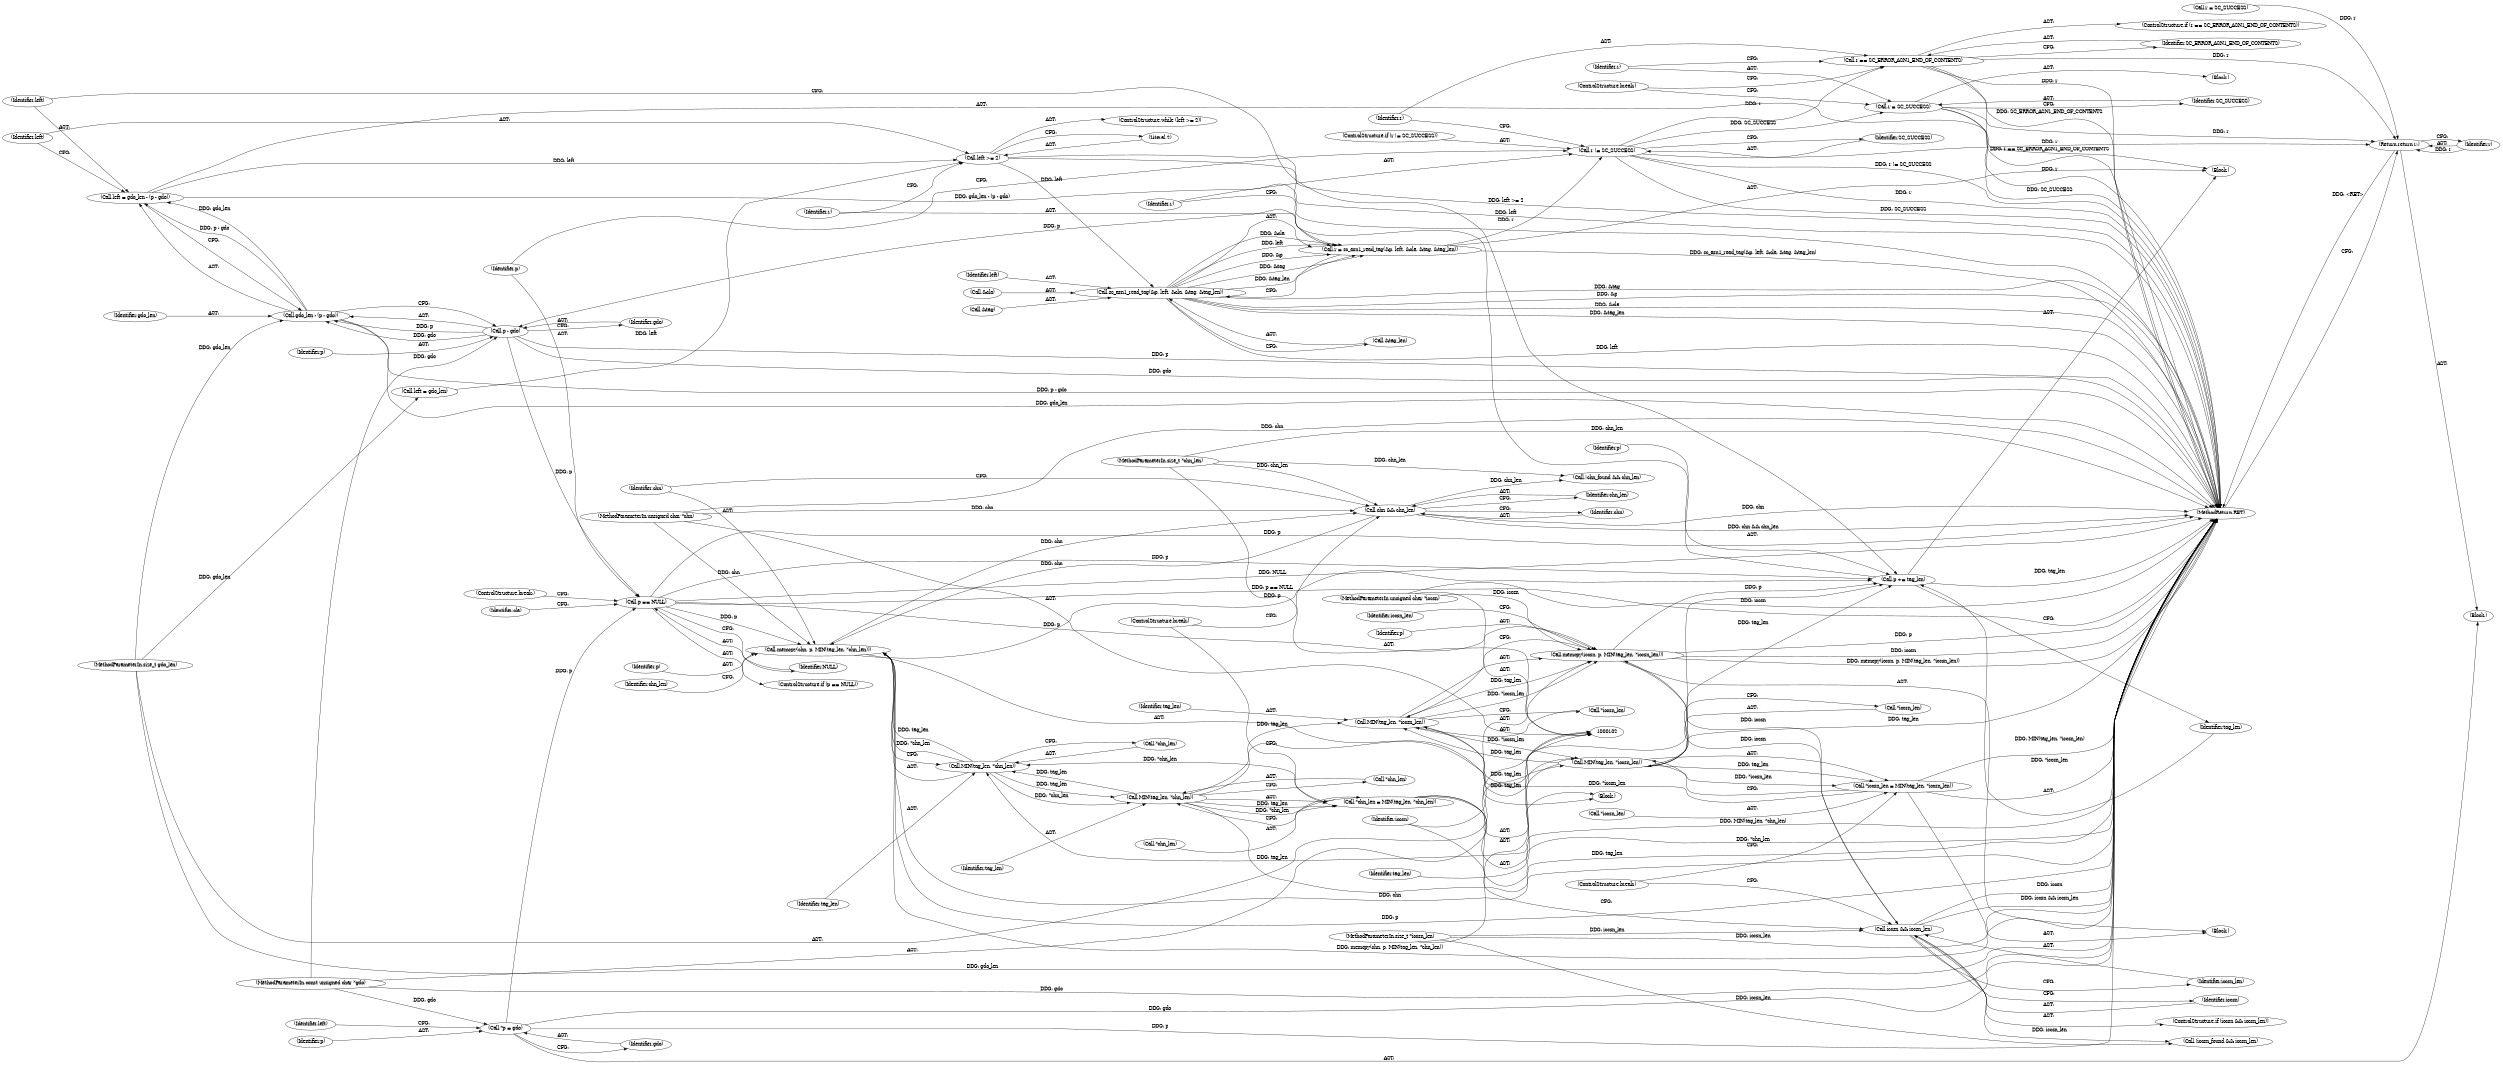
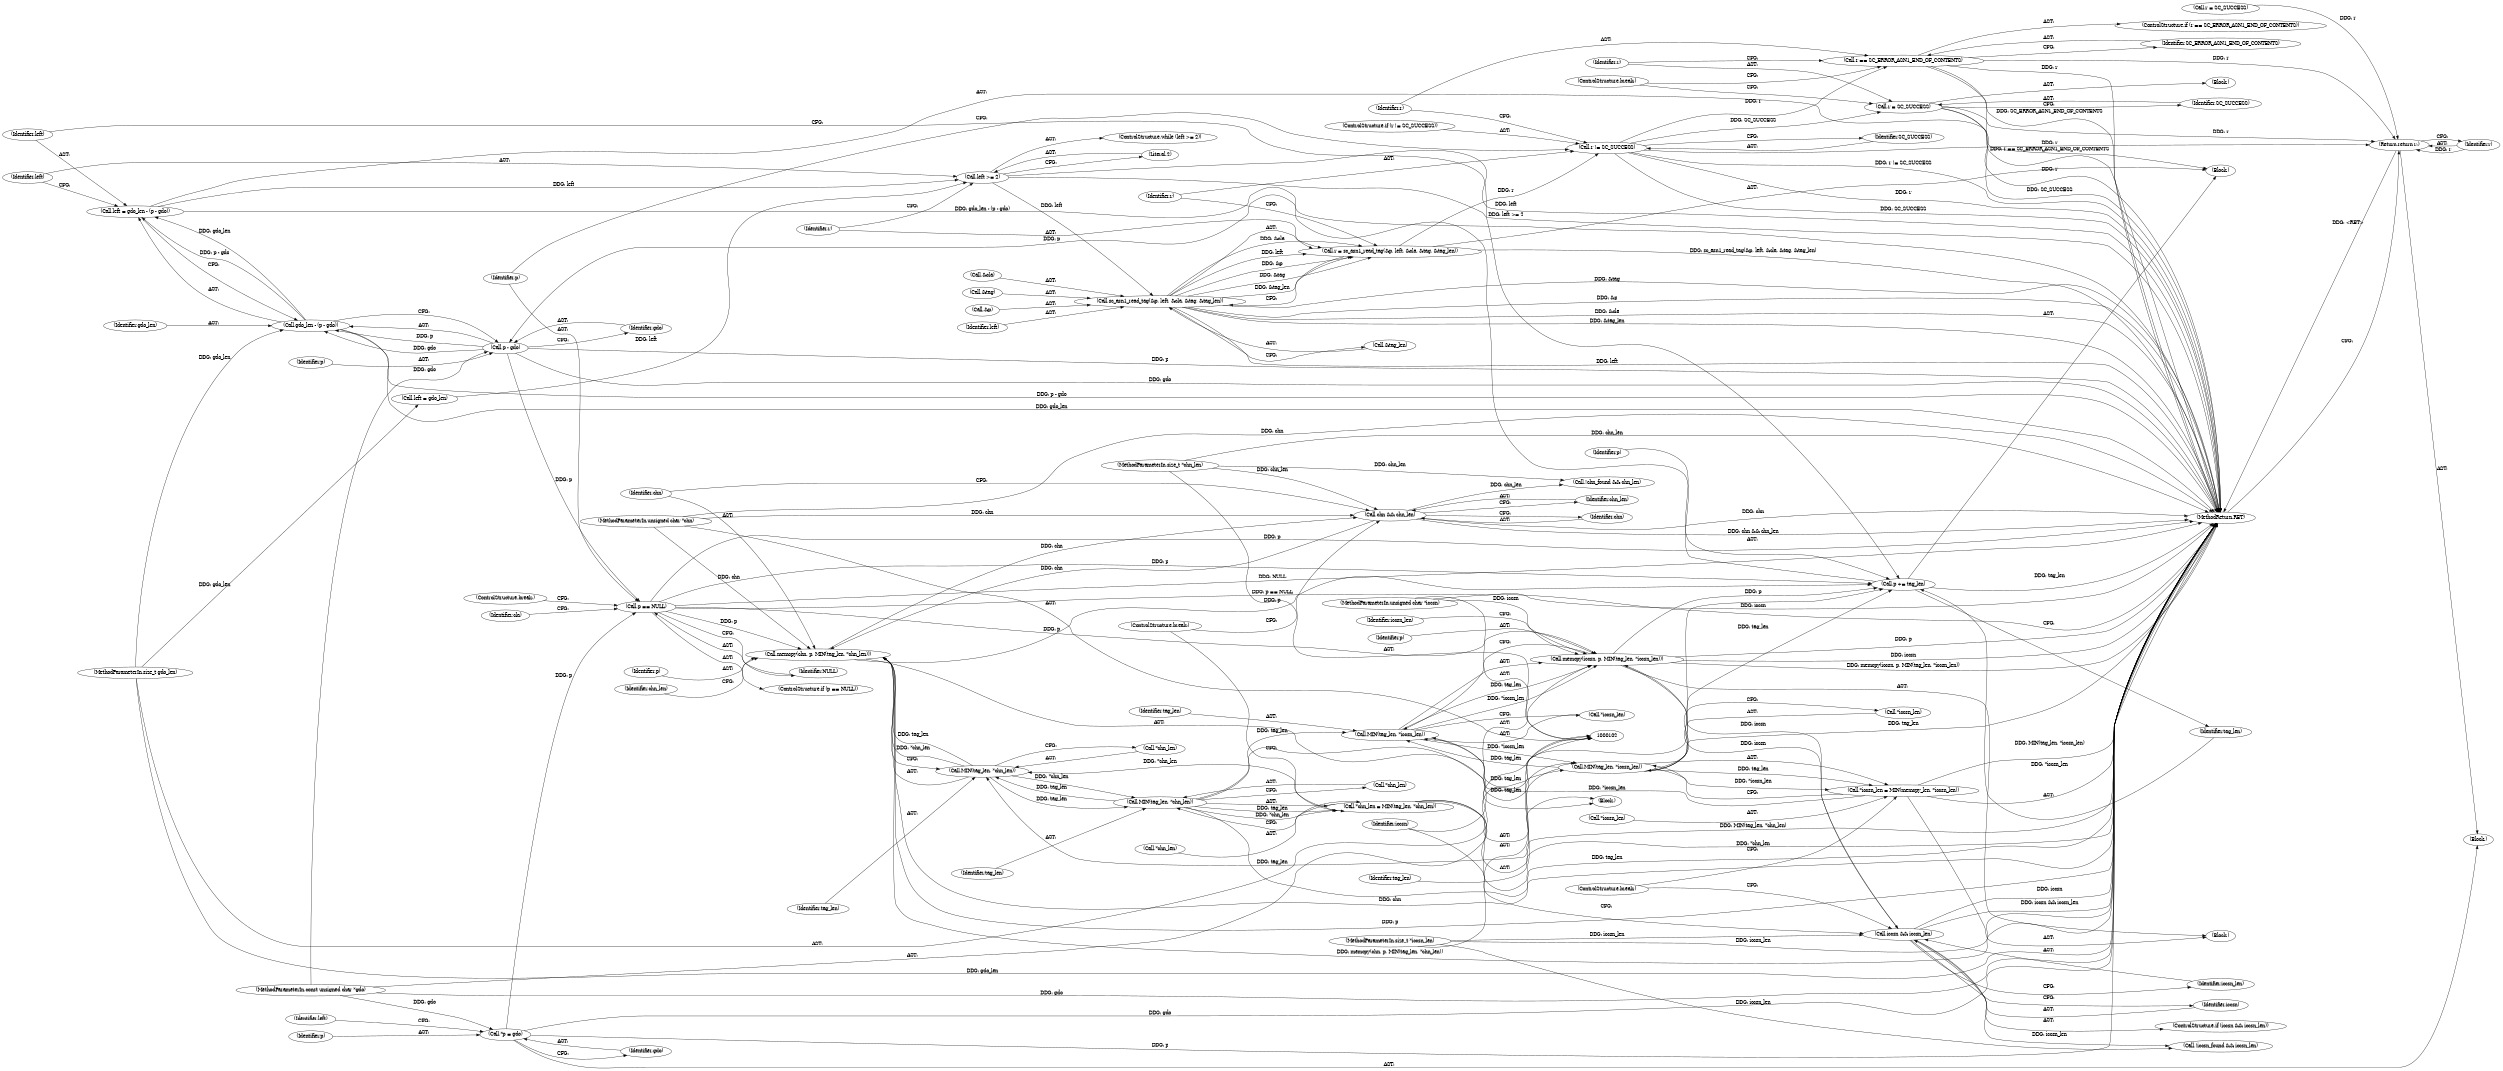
node "(Call,&p)": added
node "(Call,*iccsn_len = MIN(tag_len, *iccsn_len))": label "(Call,*iccsn_len = MIN(tag_len, *iccsn_len))" -> "(Call,*iccsn_len = MIN(memcpy_len, *iccsn_len))"
